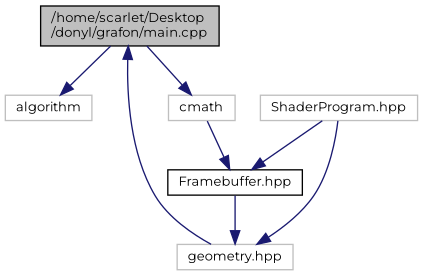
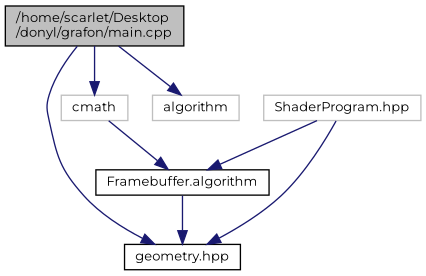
edge "geometry.hpp" -> "/home/scarlet/Desktop /donyl/grafon/main.cpp": reversed
node "Framebuffer.hpp": label "Framebuffer.hpp" -> "Framebuffer.algorithm"
node "geometry.hpp": color grey75 -> black
